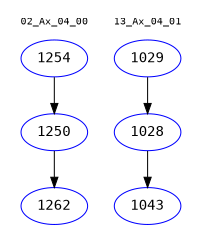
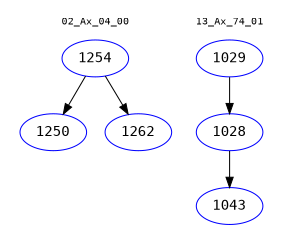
cluster "13_Ax_04_01": label "13_Ax_04_01" -> "13_Ax_74_01"
edge "1250" -> "1262": now "1254" -> "1262"
